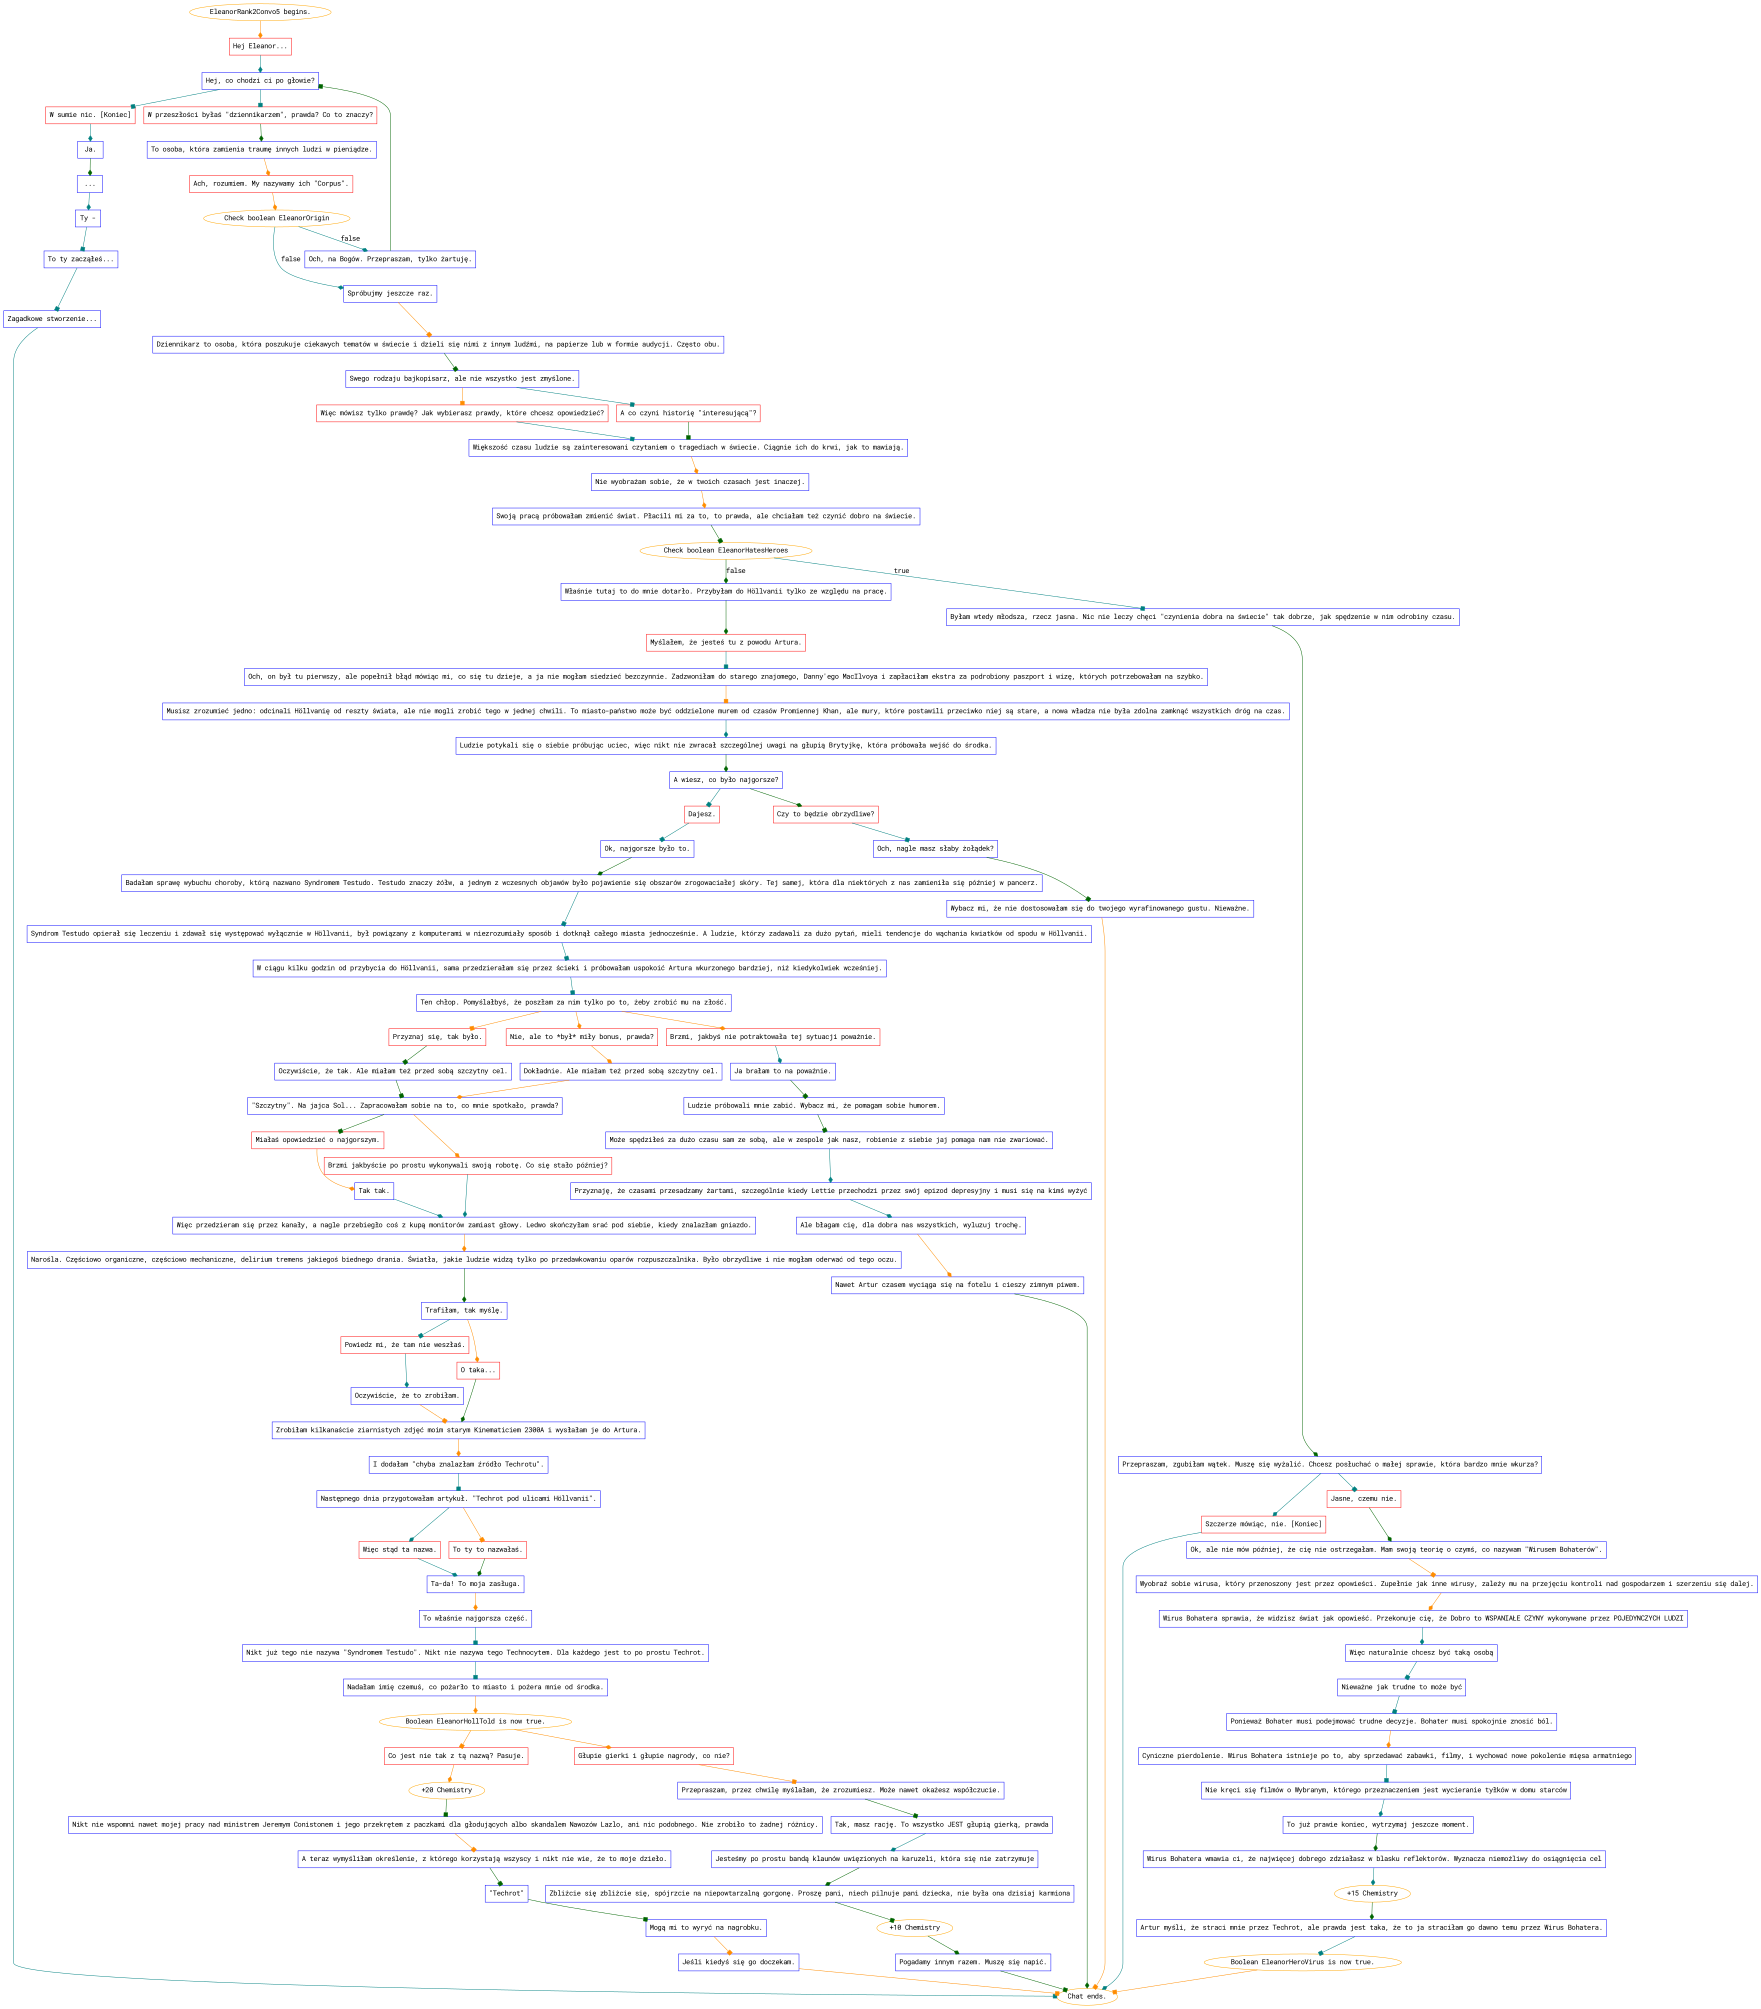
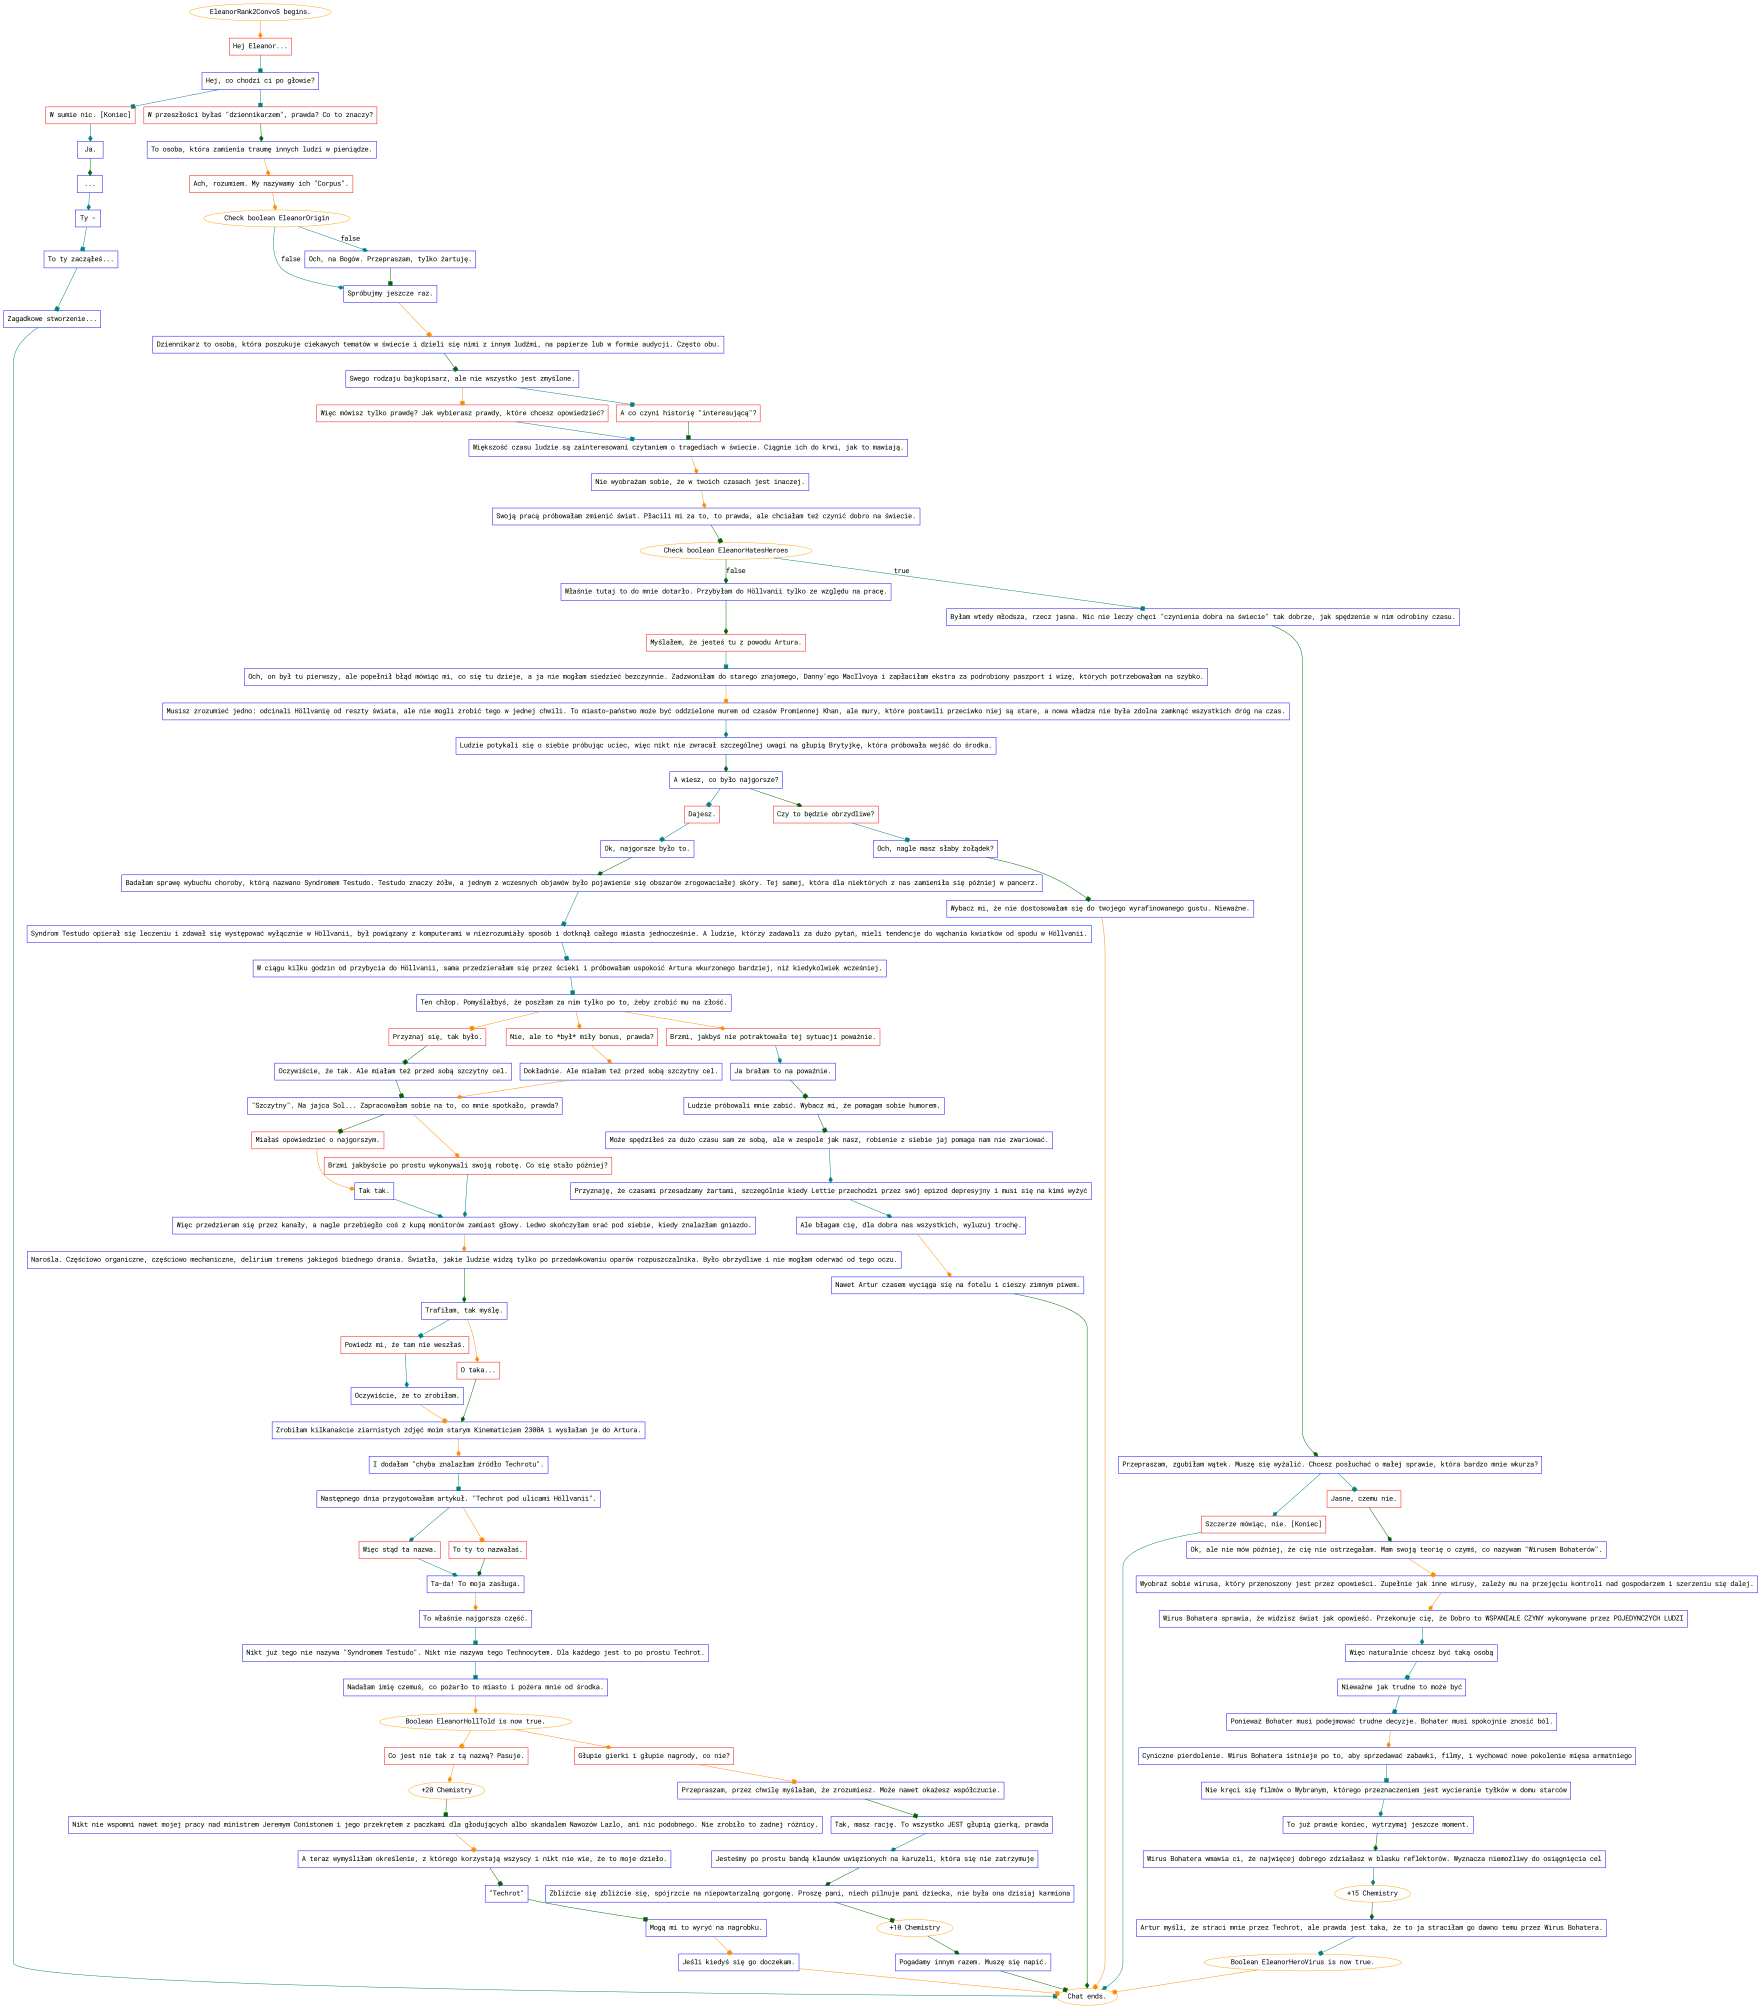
edge "Hej Eleanor..." -> "Hej, co chodzi ci po głowie?": arrowhead diamond -> box
edge "Och, na Bogów. Przepraszam, tylko żartuję." -> "Hej, co chodzi ci po głowie?": now "Och, na Bogów. Przepraszam, tylko żartuję." -> "Spróbujmy jeszcze raz."
